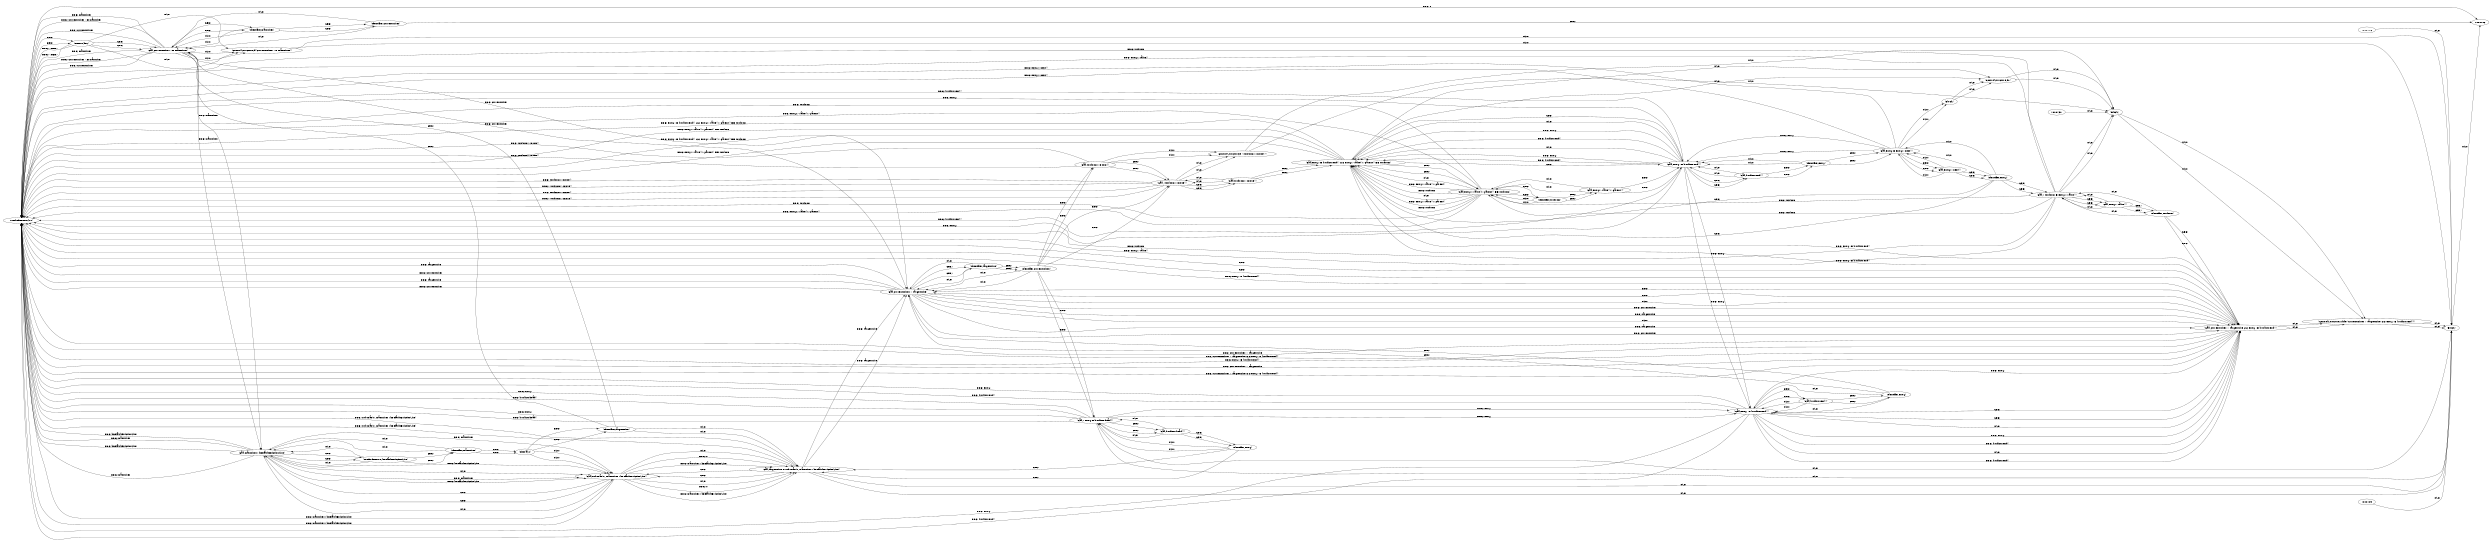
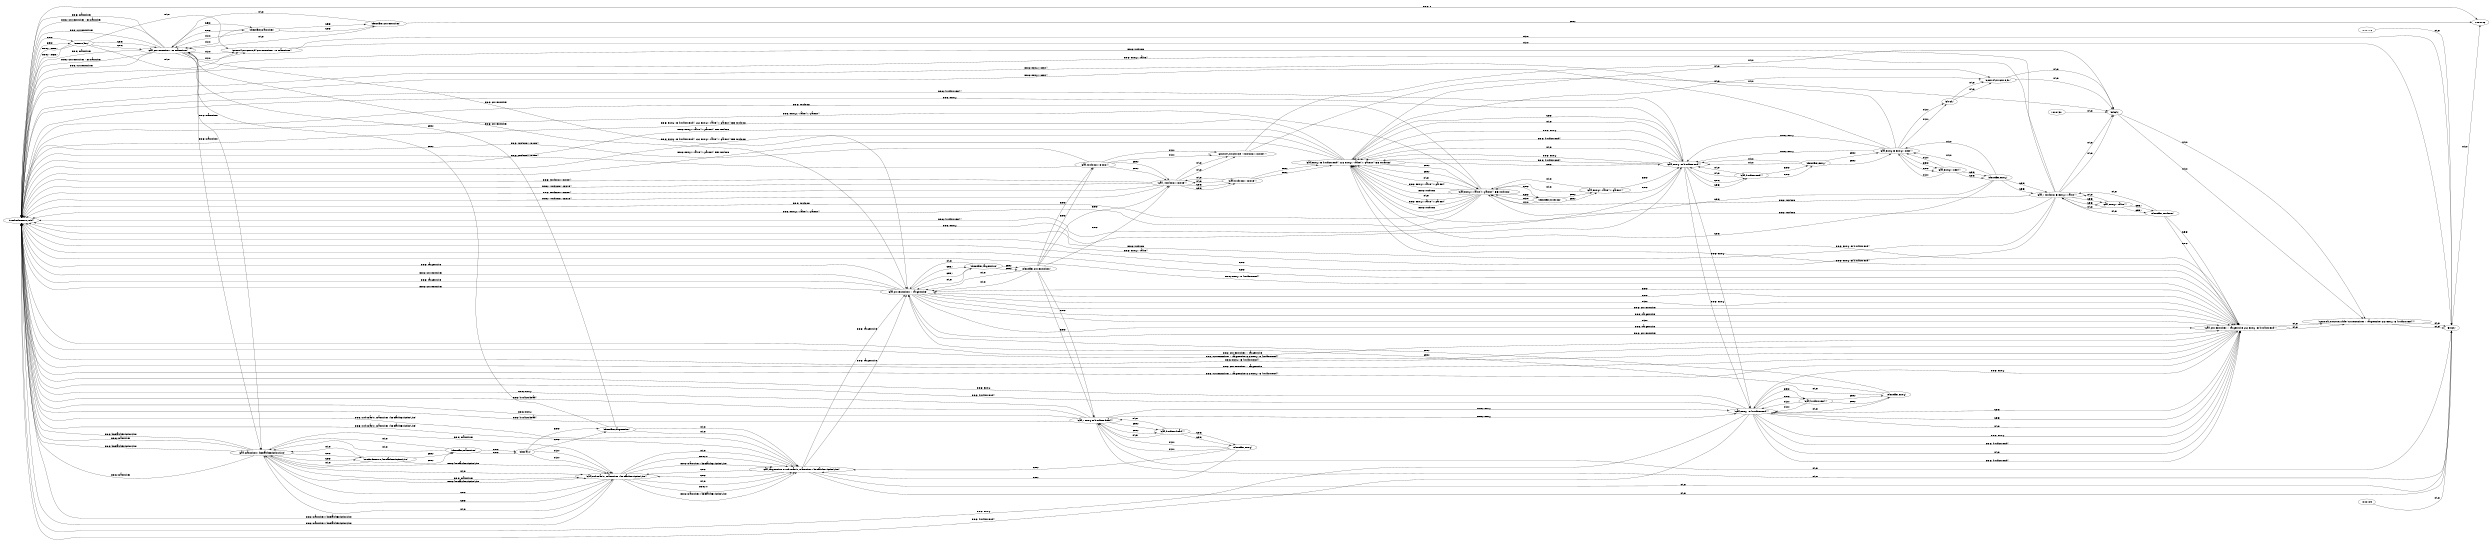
node "(MethodReturn,lru)": label "(MethodReturn,lru)" -> "(MethodReturn,void)"
